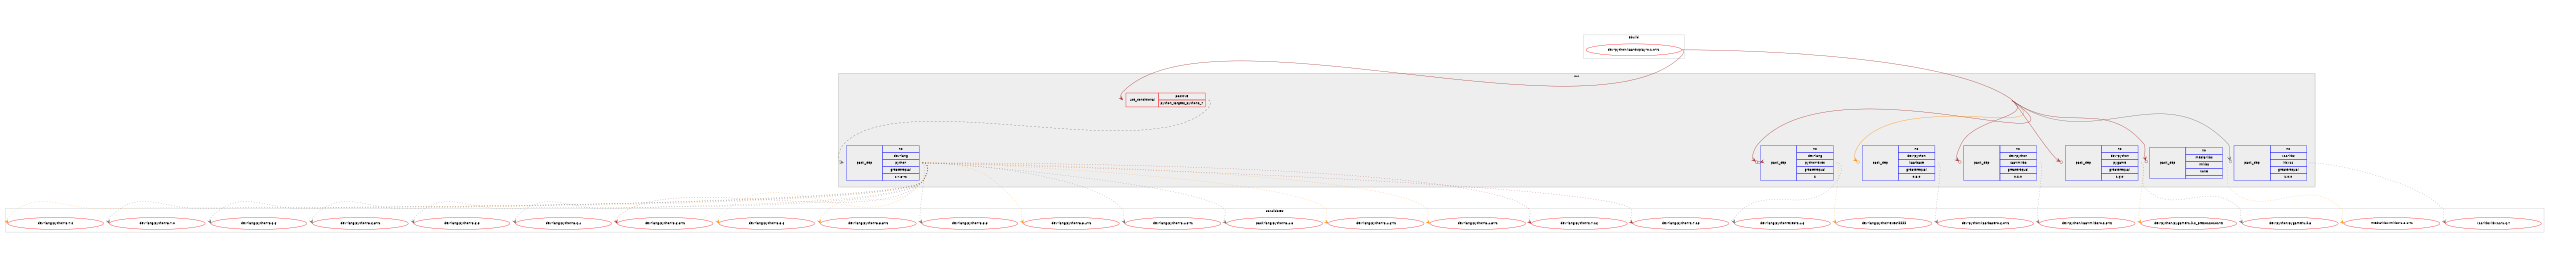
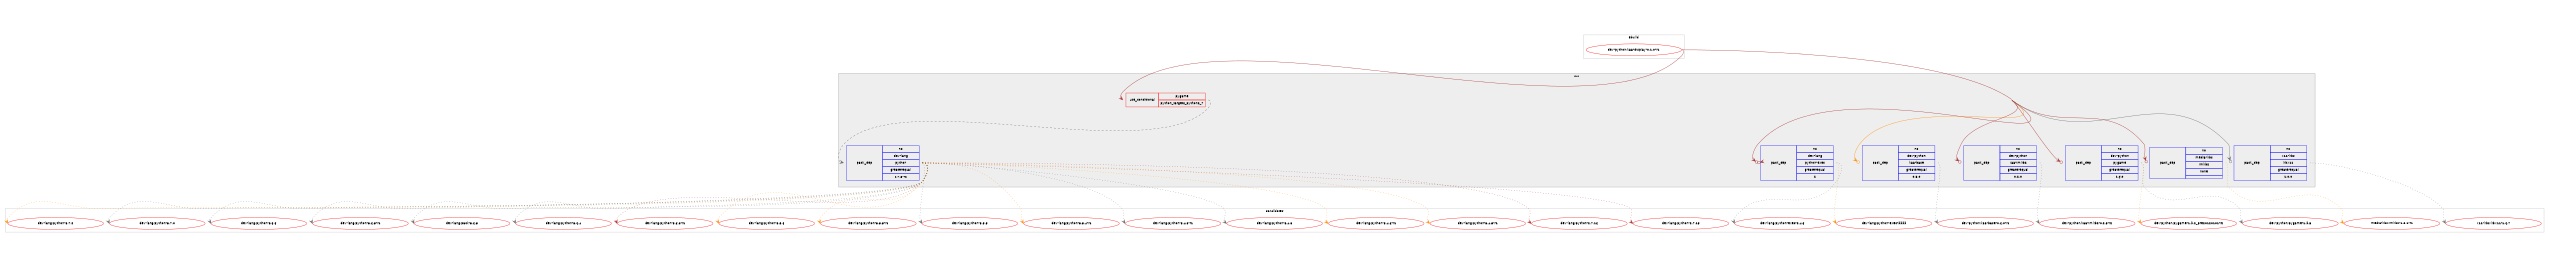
node "use_conditional": text "positive" -> "pygame"
node "dev-lang/python-3.6.5": label "dev-lang/python-3.6.5" -> "dev-lang/pack-3.6.5"
node "pack-lang/python-3.4.8": label "pack-lang/python-3.4.8" -> "dev-lang/python-3.4.8"
